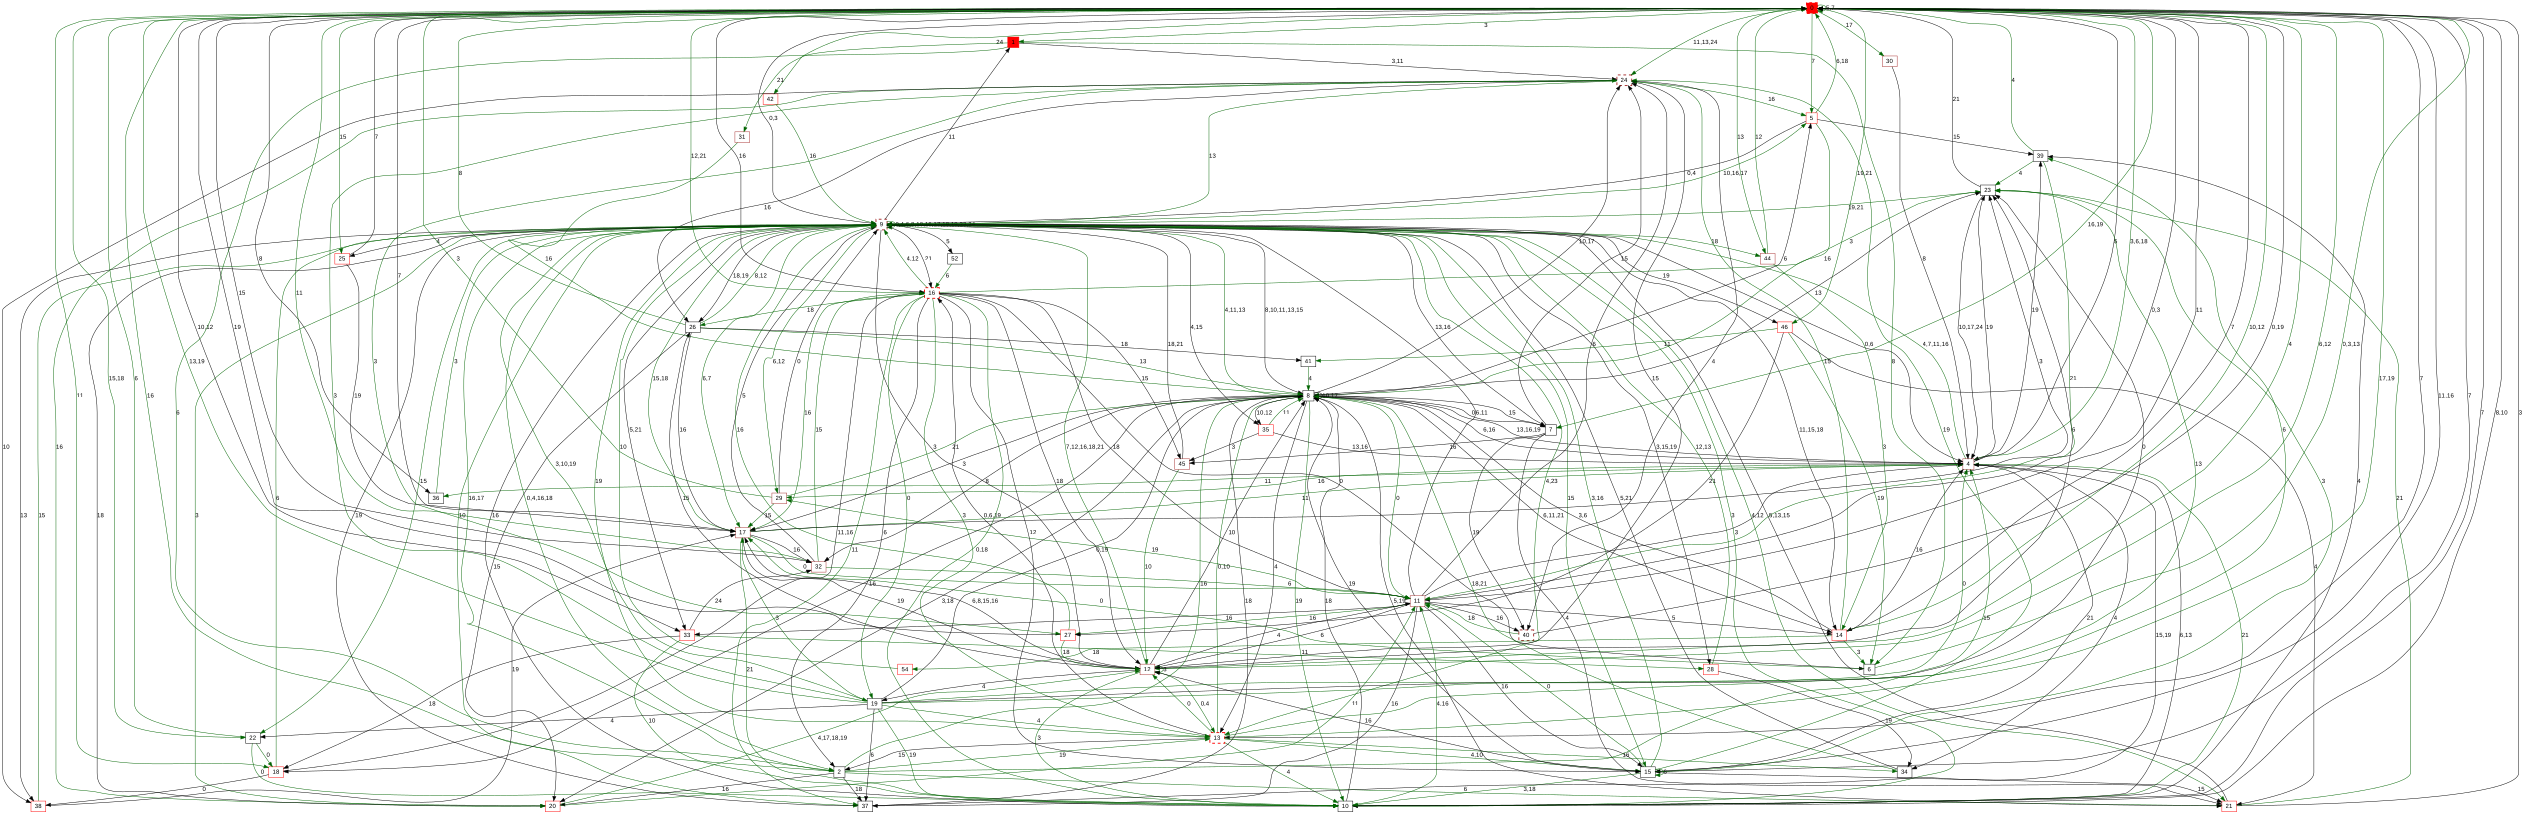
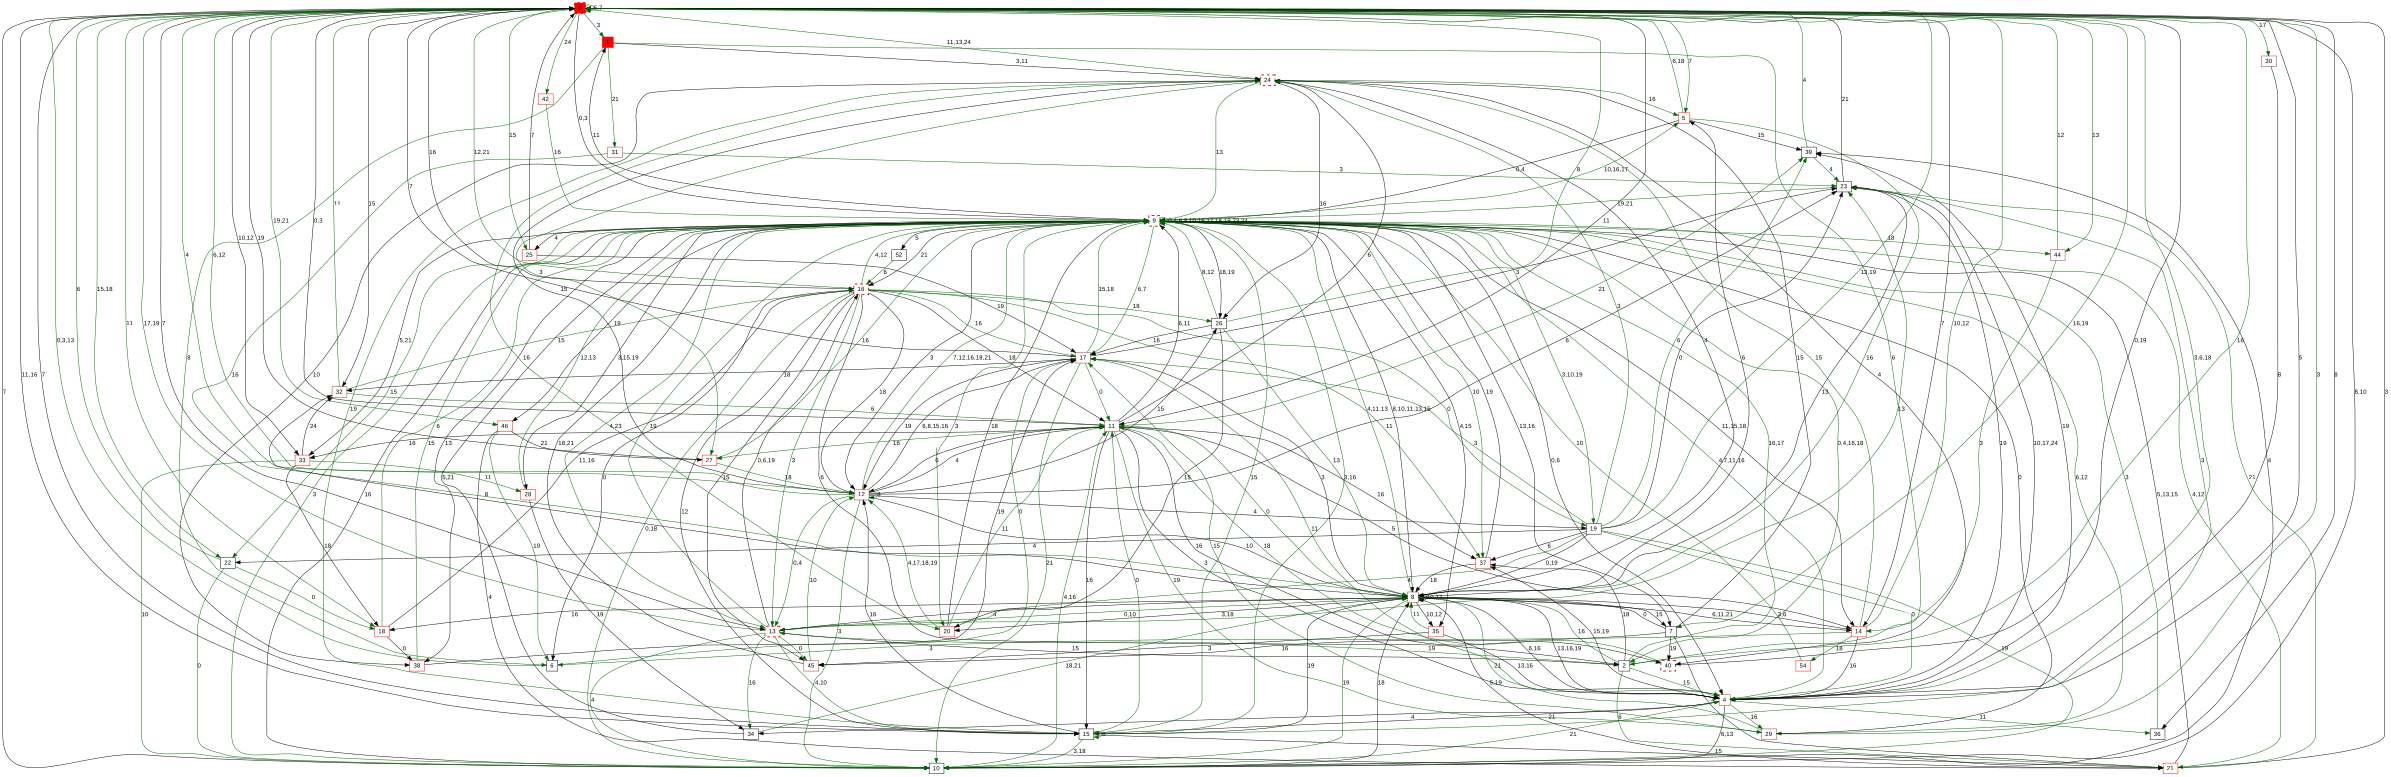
edge "8" -> "24": label "10,17" -> "4"
edge "16" -> "23": now "31" -> "23"
node "41": removed
edge "32" -> "9": removed, label "5"
node "8": color black -> brown
edge "39" -> "11": reversed
edge "17" -> "32": label "16" -> "18"
edge "13" -> "12": now "13" -> "45"
edge "37" -> "4": reversed
edge "2" -> "20": removed, label "16"
node "37": color black -> red
